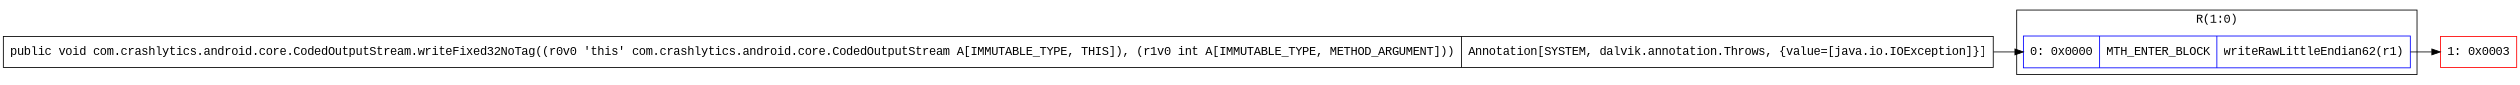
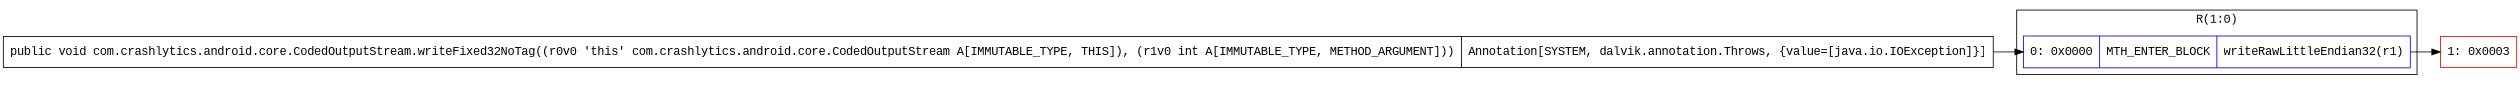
node "0: 0x0000": text "writeRawLittleEndian62(r1)" -> "writeRawLittleEndian32(r1)"
